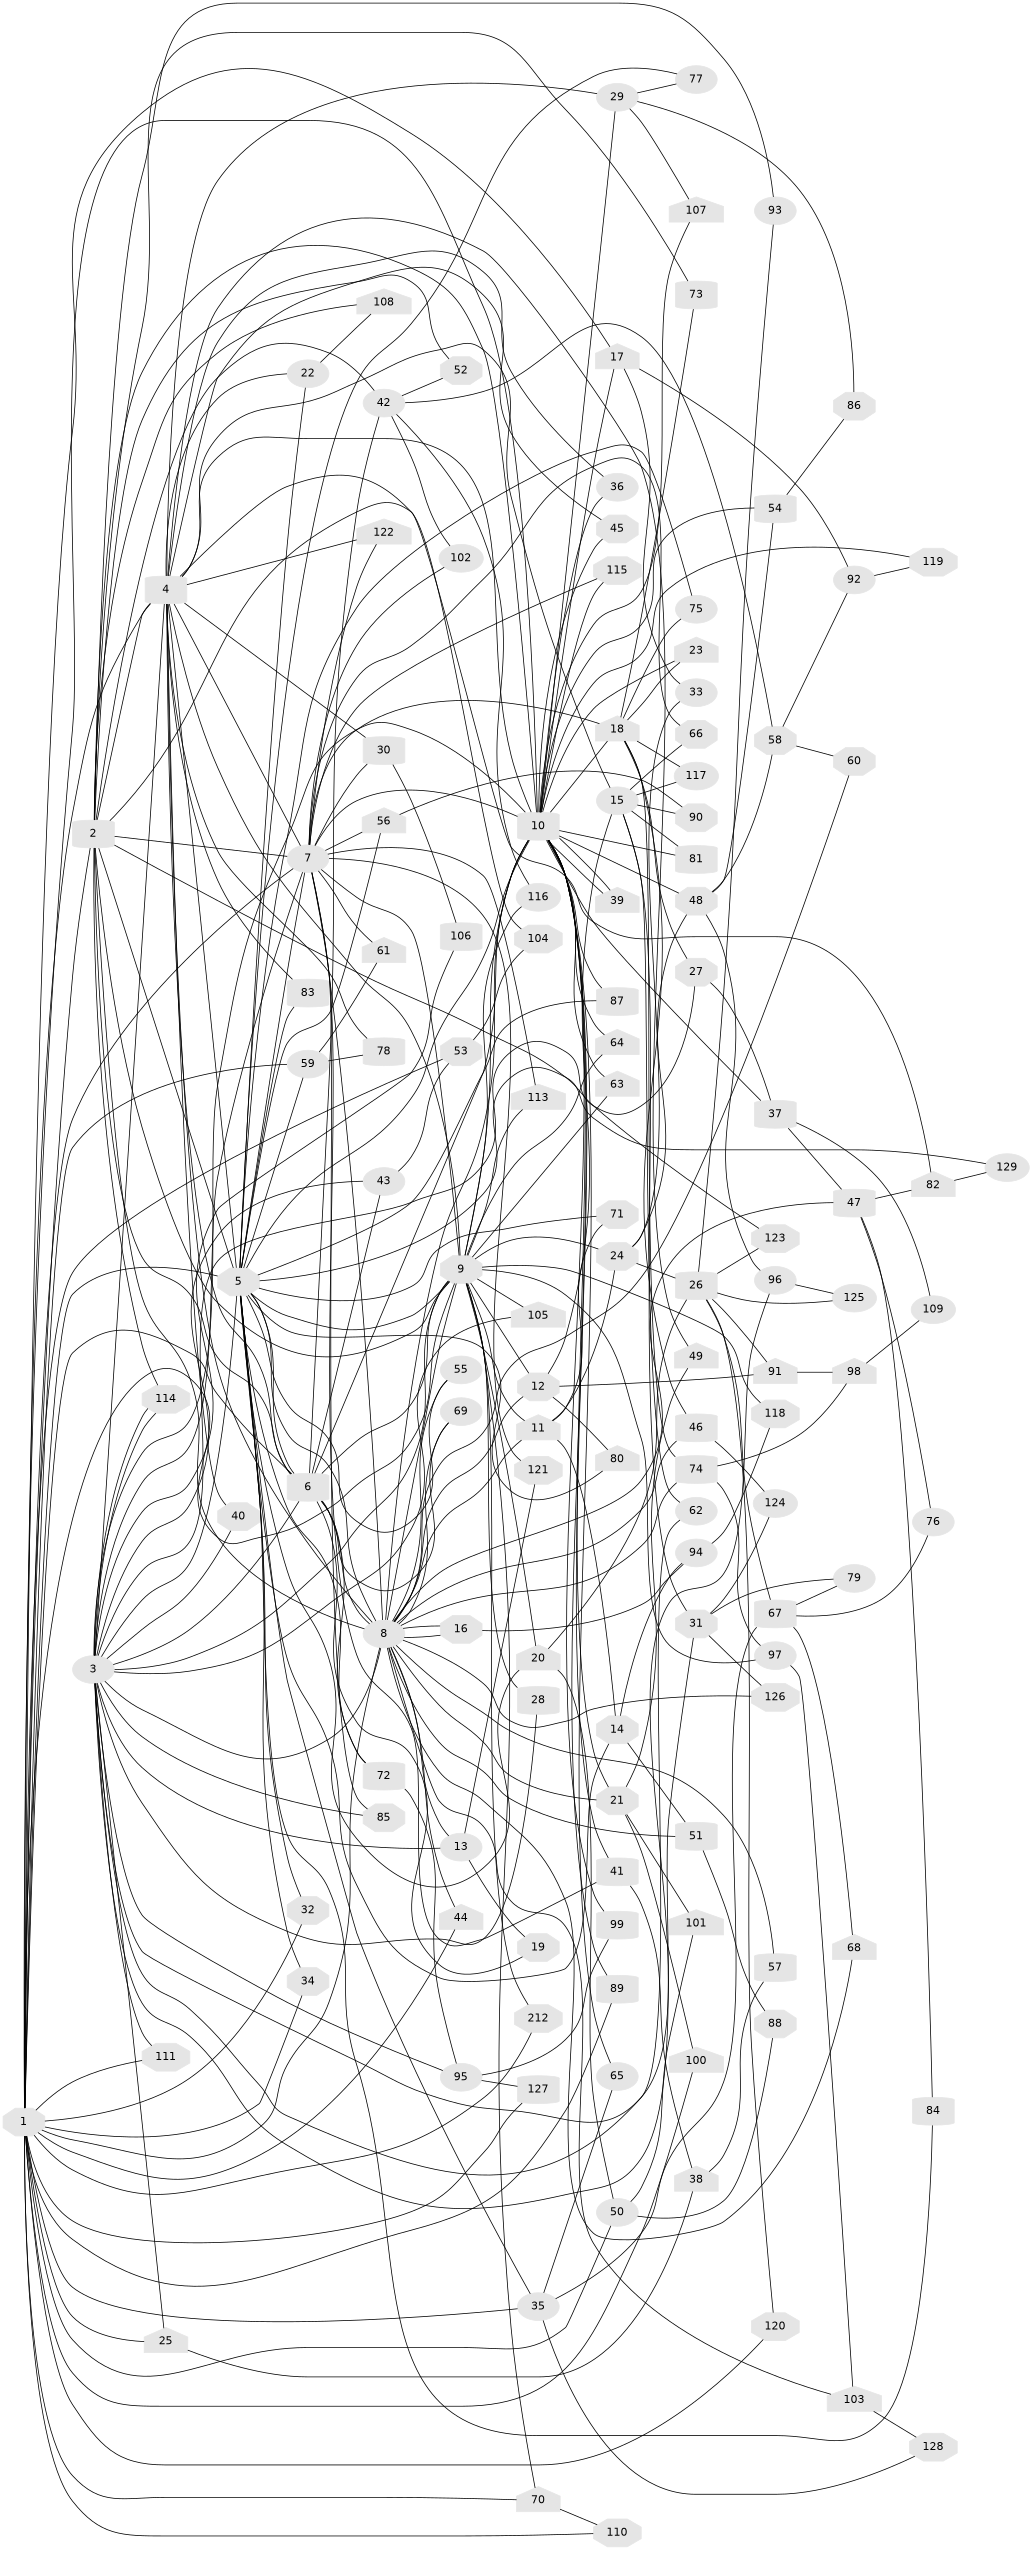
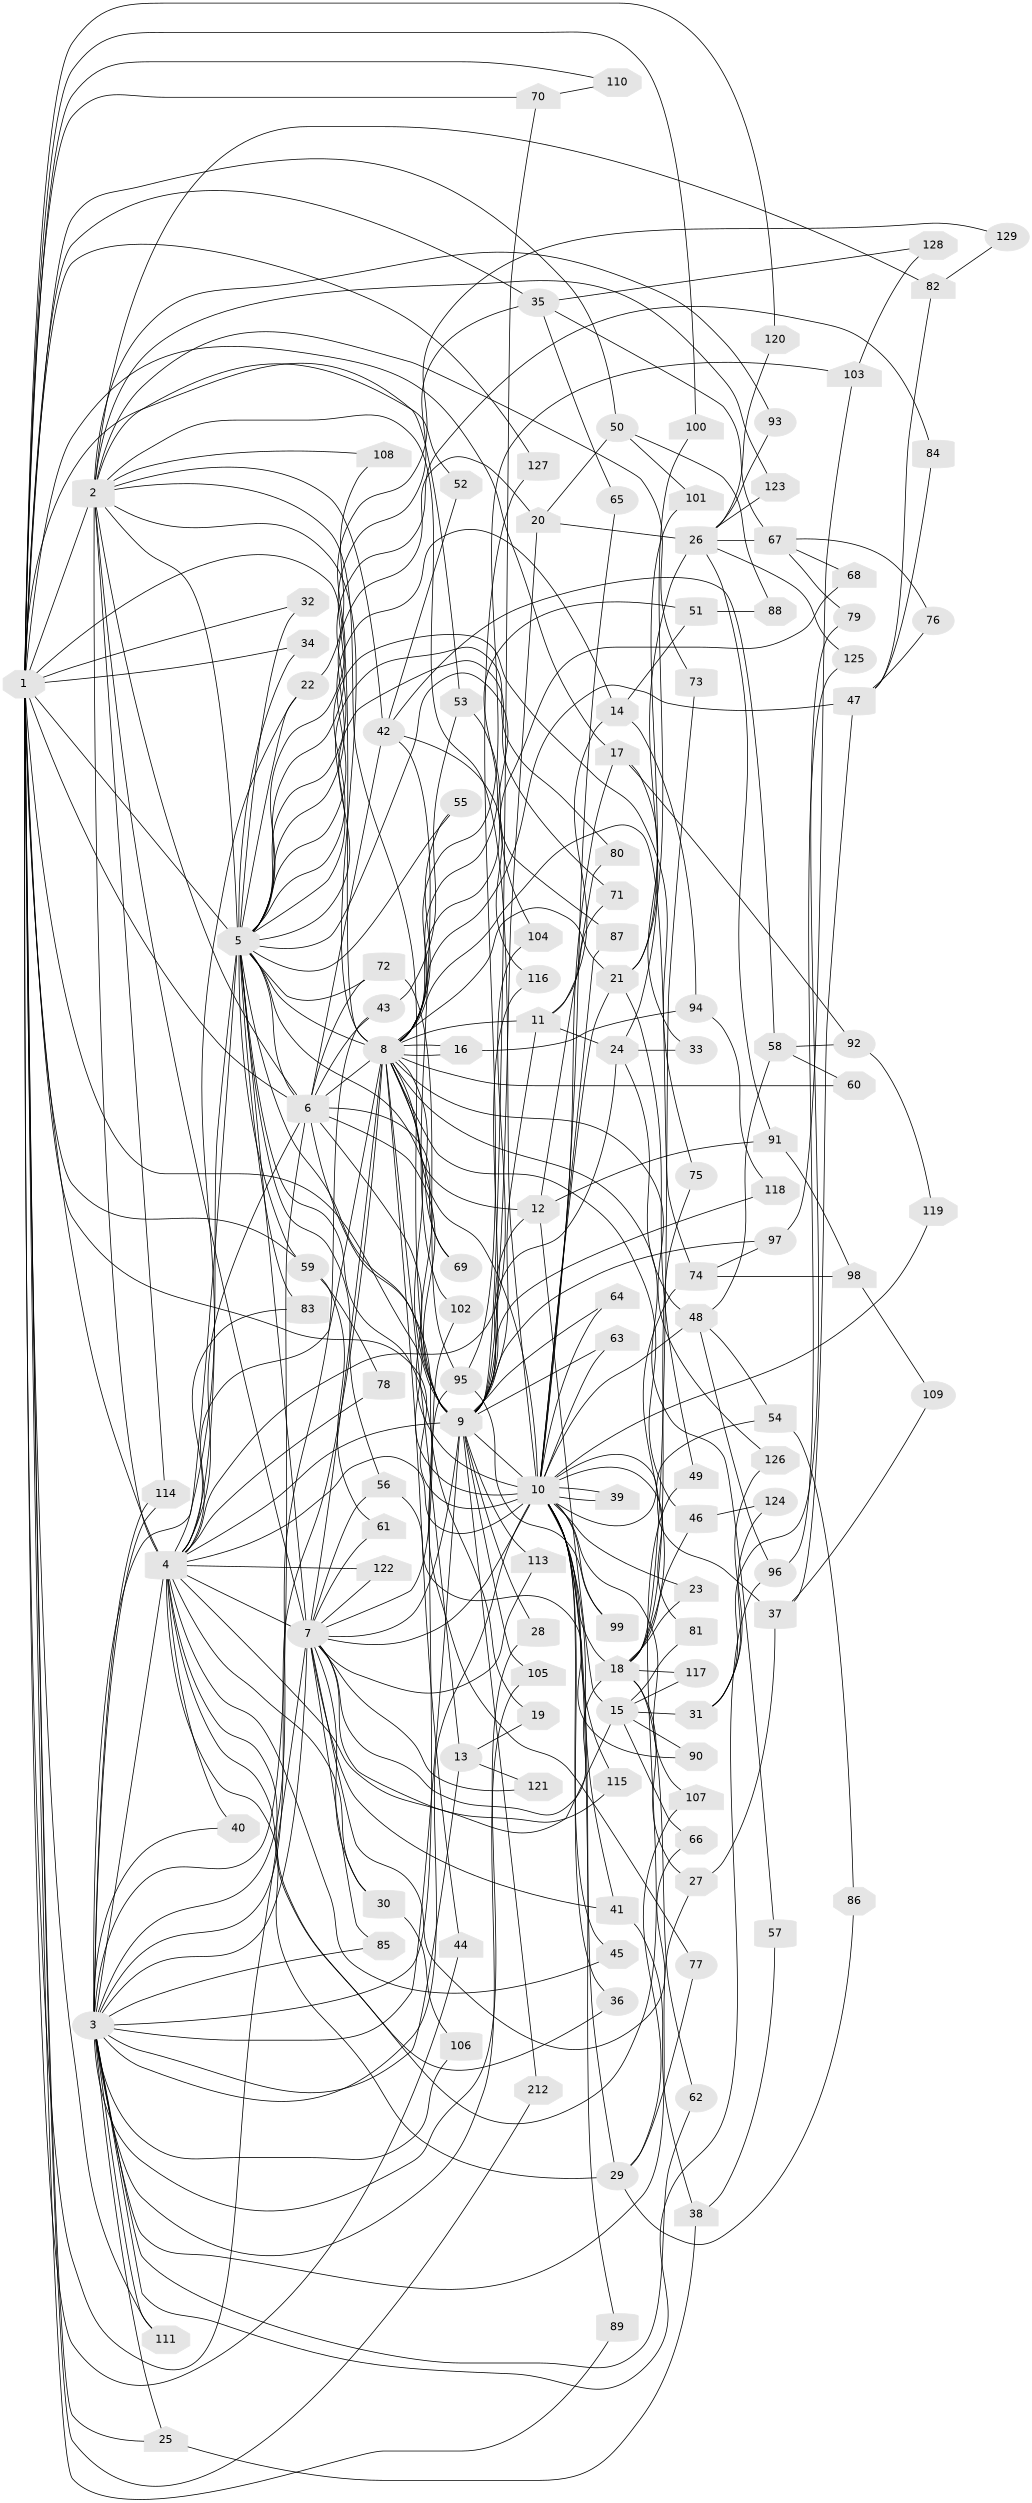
edge "15" -- "62": now "18" -- "62"
edge "31" -- "3": removed
